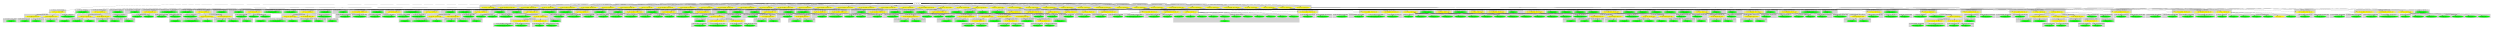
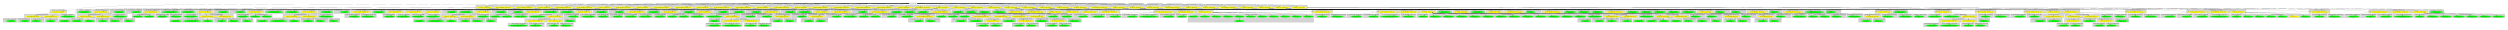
node "NT_LITERALSPECIFIER_3296< NA >": fillcolor green -> yellow
node "NT_INT_3521< 1200L >": removed
